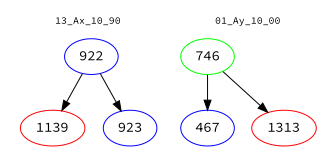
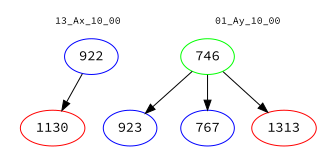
cluster "13_Ax_10_90": label "13_Ax_10_90" -> "13_Ax_10_00"
edge "922" -> "923": now "746" -> "923"
node "1139": label "1139" -> "1130"
node "467": label "467" -> "767"
